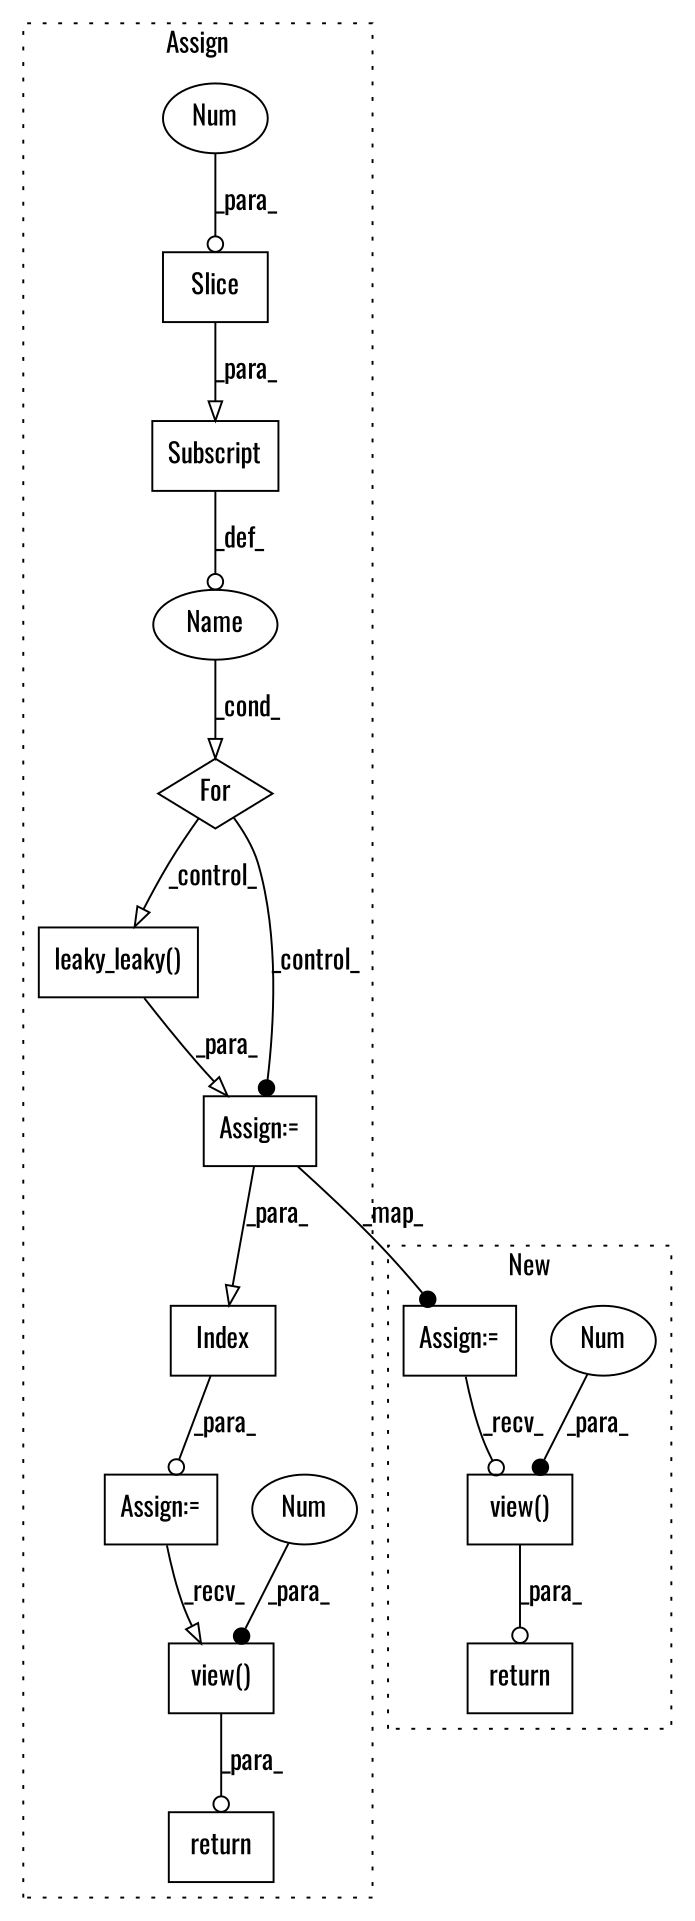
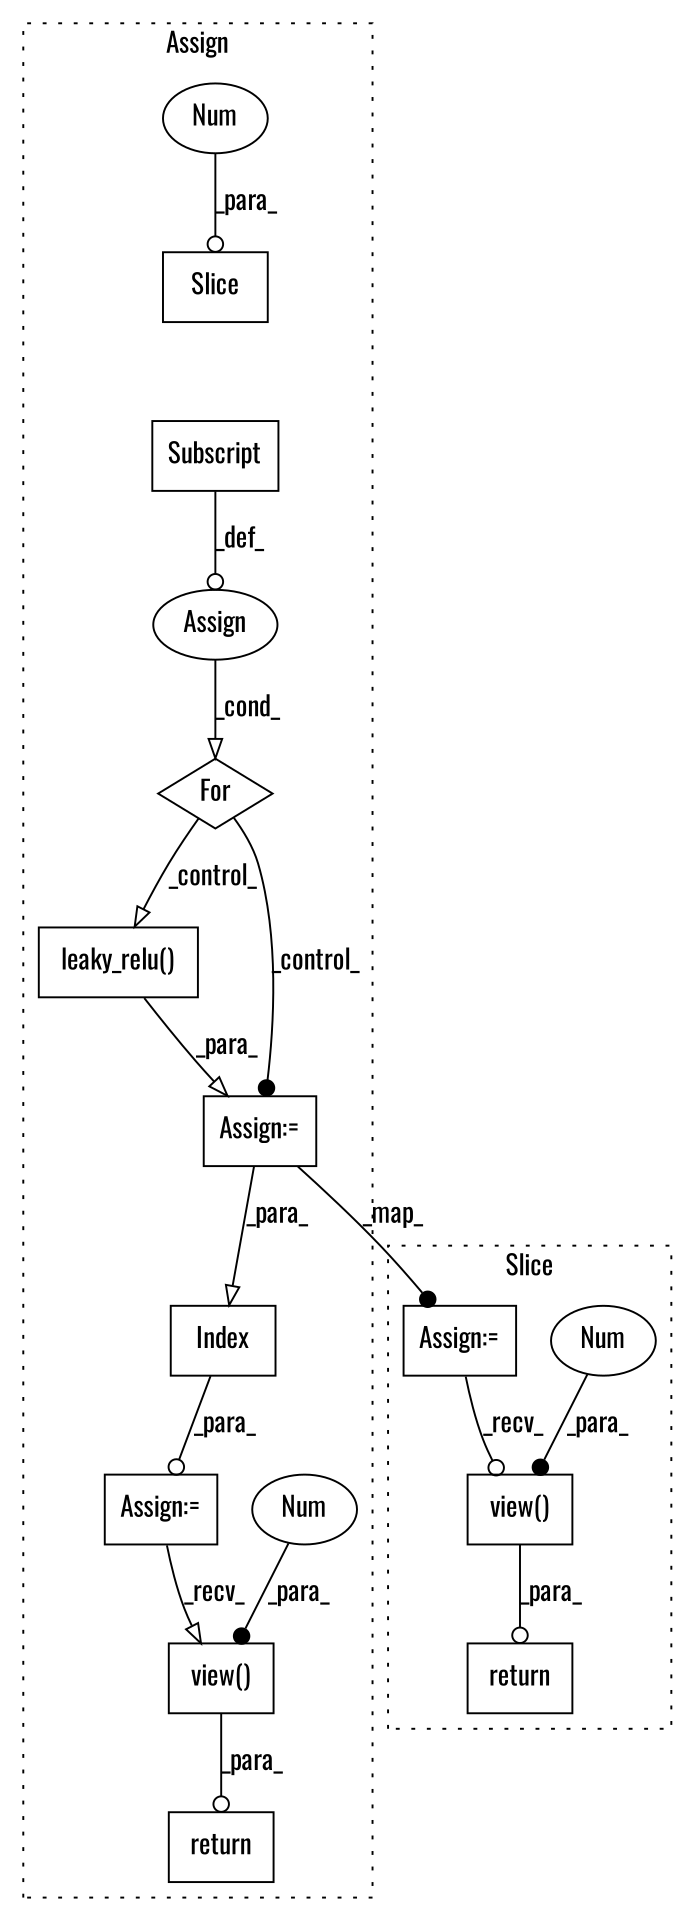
edge "Slice" -> "Subscript": removed, label "_para_"
node "Name": label "Name" -> "Assign"
node "leaky_leaky()": label "leaky_leaky()" -> "leaky_relu()"
cluster "New": label "New" -> "Slice"
